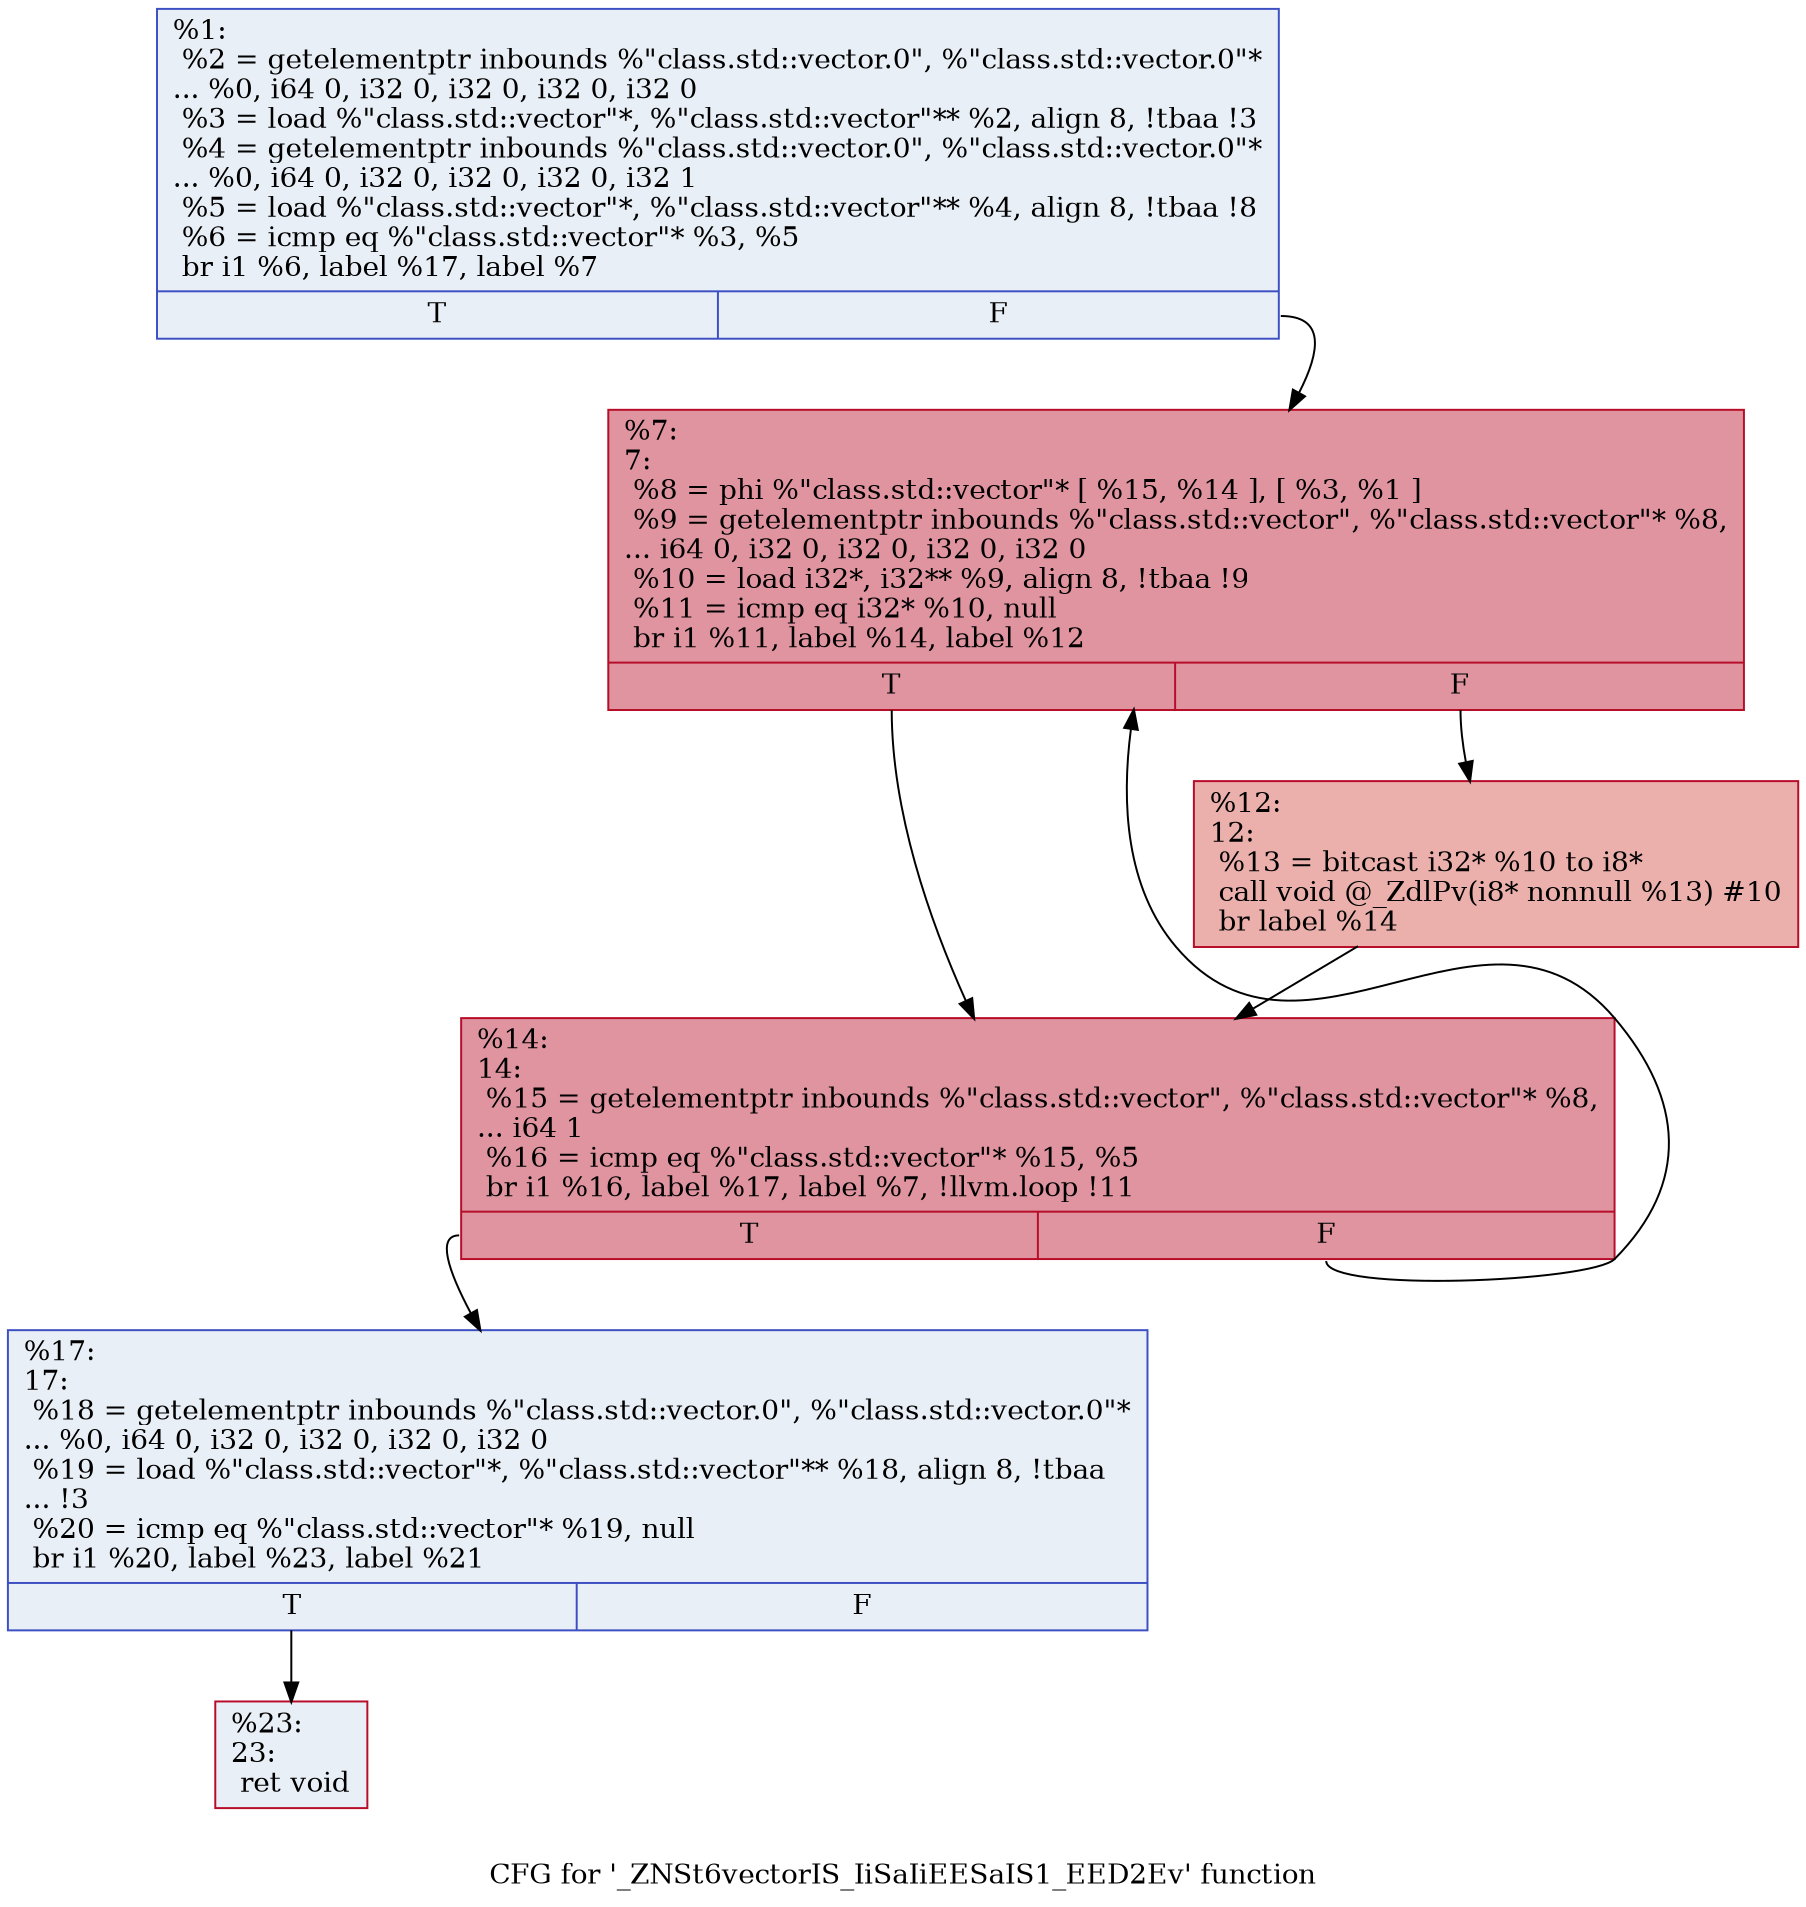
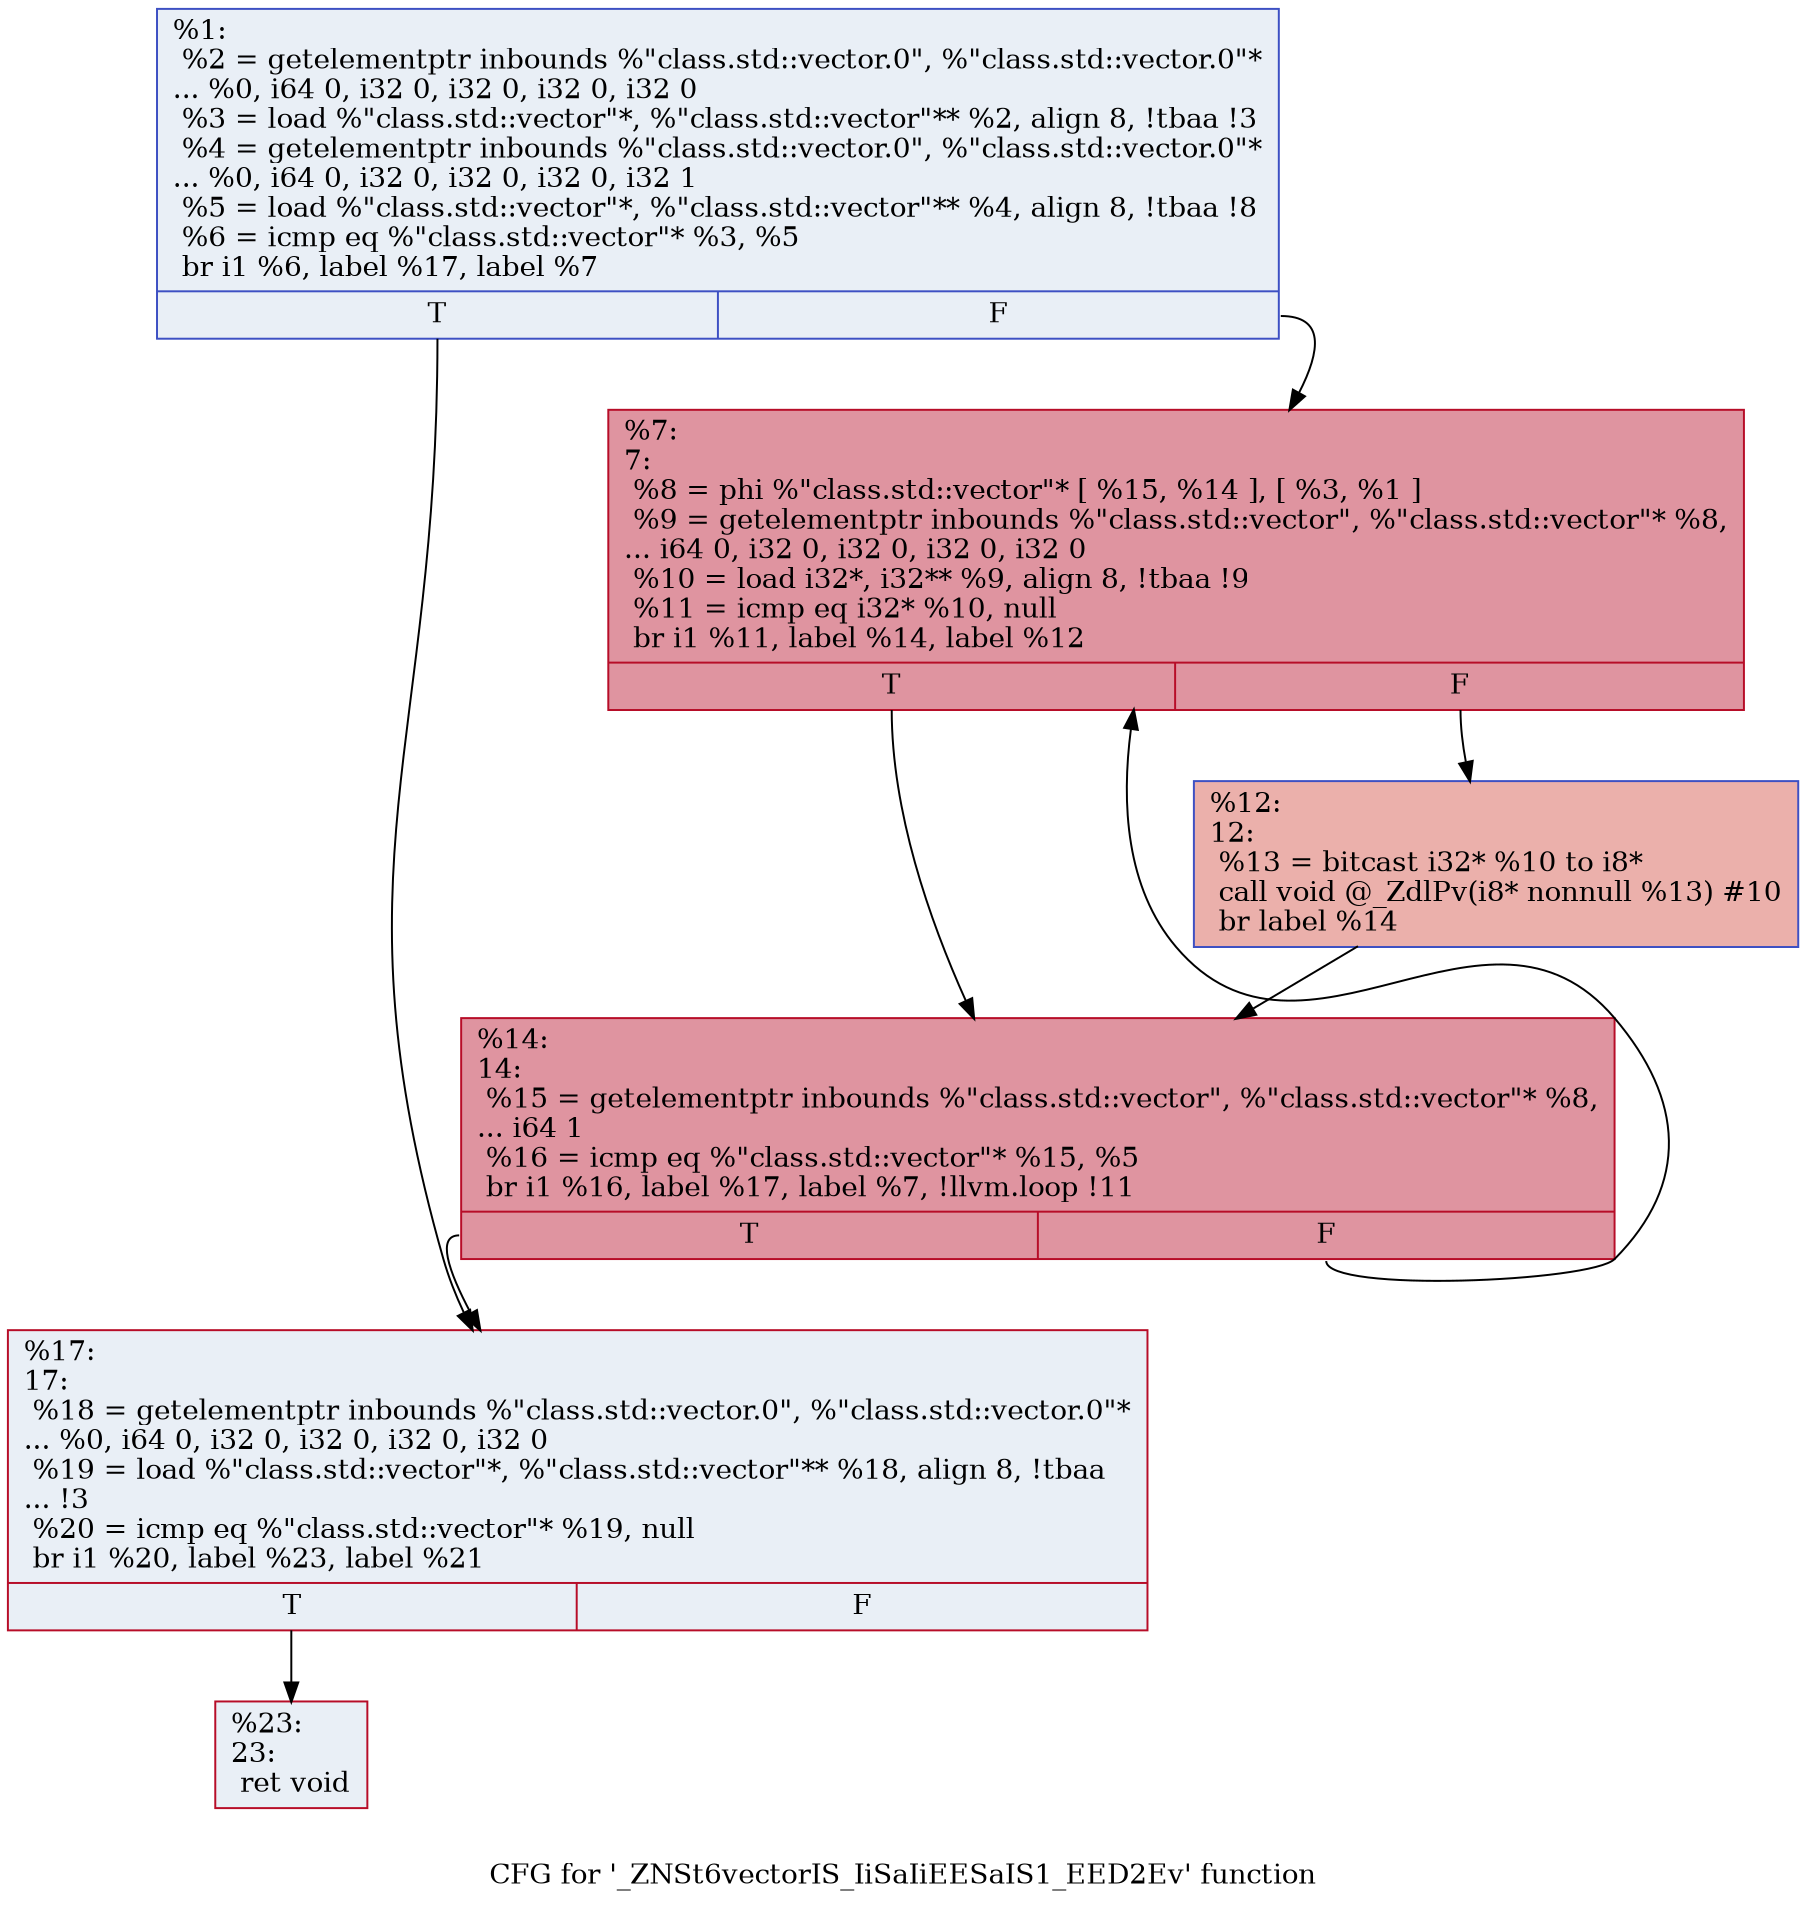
edge "%1:" -> "%17:": added
node "%12:": color #b70d28ff -> #3d50c3ff
node "%17:": color #3d50c3ff -> #b70d28ff
